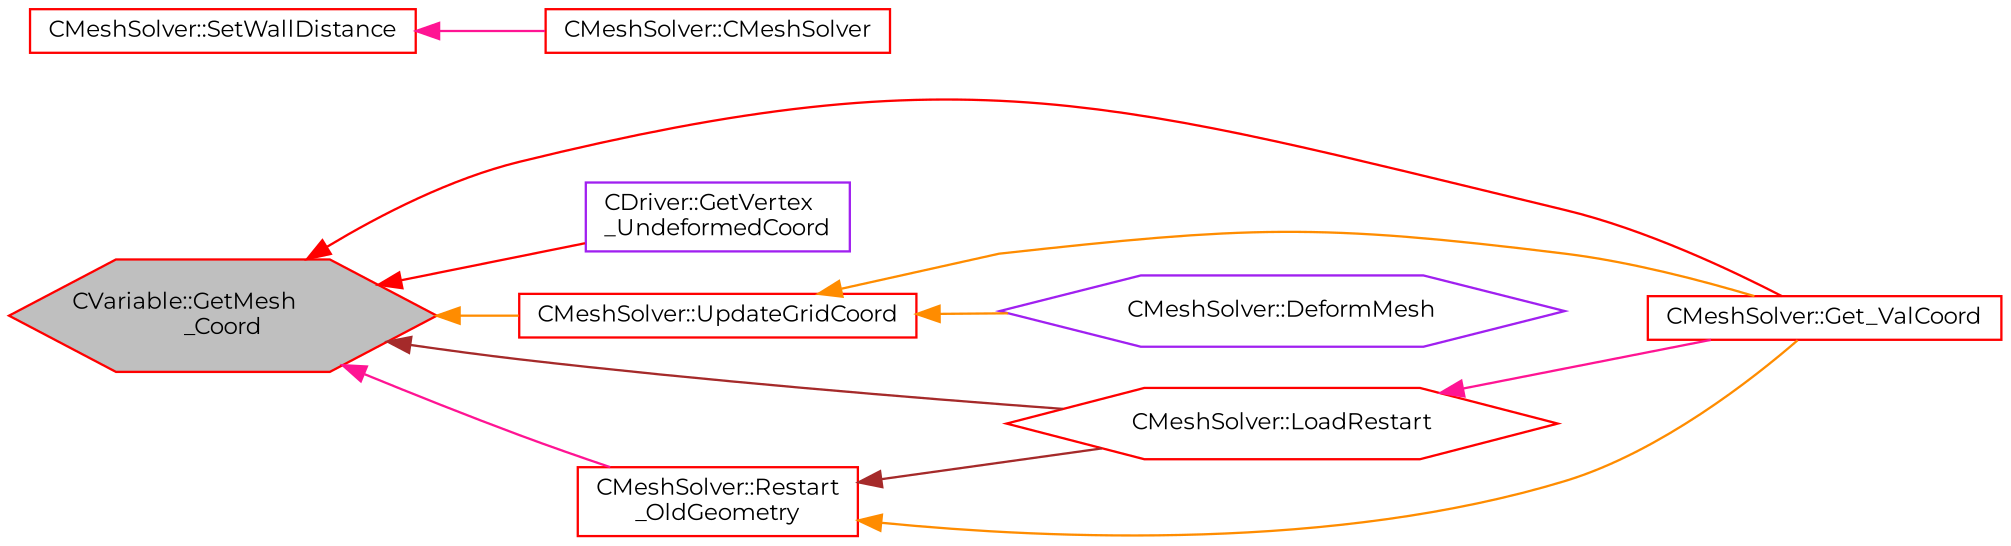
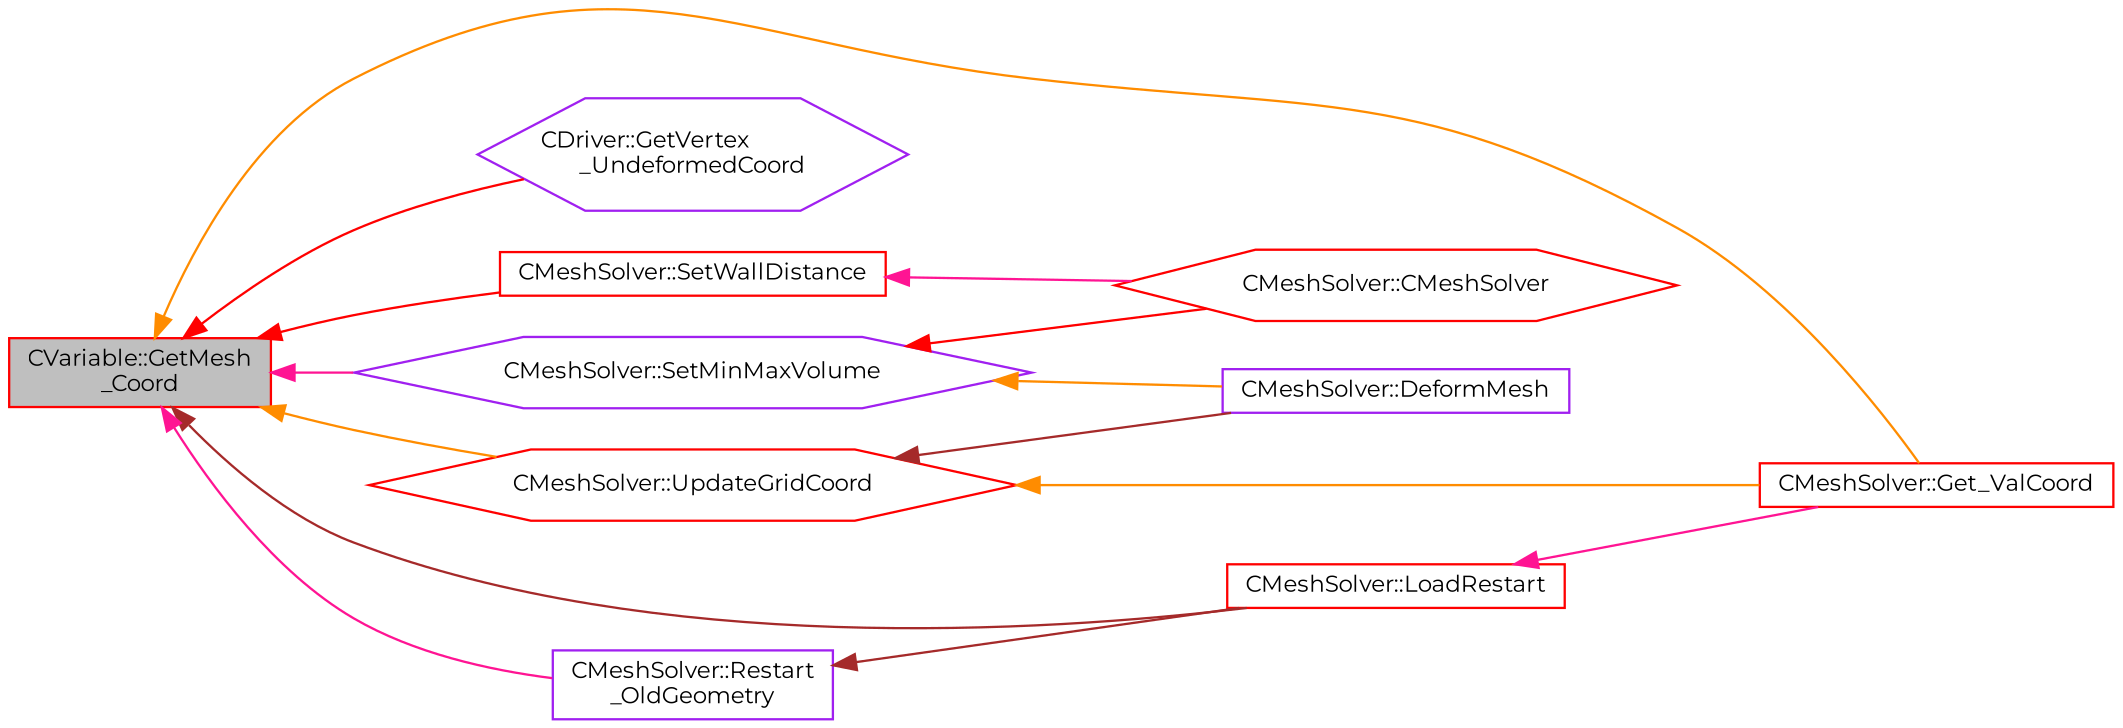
node "CMeshSolver::CMeshSolver": shape box -> hexagon
edge "CMeshSolver::Get_ValCoord" -> "CVariable::GetMesh _Coord": color red -> darkorange
node "CDriver::GetVertex _UndeformedCoord": shape box -> hexagon
edge "CMeshSolver::SetWallDistance" -> "CVariable::GetMesh _Coord": added
node "CMeshSolver::DeformMesh": shape hexagon -> box
edge "CMeshSolver::DeformMesh" -> "CMeshSolver::UpdateGridCoord": color darkorange -> brown
node "CVariable::GetMesh _Coord": shape hexagon -> box
node "CMeshSolver::UpdateGridCoord": shape box -> hexagon
node "CMeshSolver::SetMinMaxVolume": added
node "CMeshSolver::LoadRestart": shape hexagon -> box
node "CMeshSolver::Restart _OldGeometry": color red -> purple
edge "CMeshSolver::Get_ValCoord" -> "CMeshSolver::Restart _OldGeometry": removed
